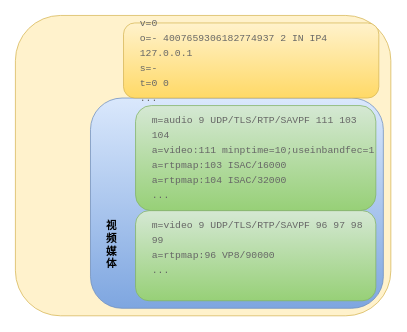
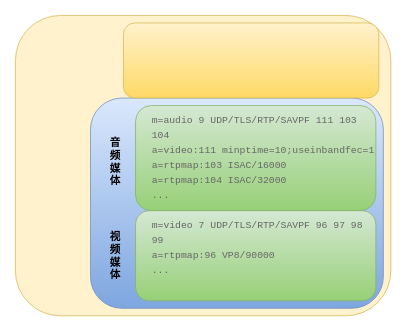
node "v=0 o=- 4007659306182774937 2 IN IP4 127.0.0.1 s=- t=0 0 ...": removed
node "音频媒体": added
node "视频媒体": moved (111, 244) -> (115, 255)
node "m=video 9 UDP/TLS/RTP/SAVPF 96 97 98 99 a=rtpmap:96 VP8/90000 ...": label "m=video 9 UDP/TLS/RTP/SAVPF 96 97 98 99 a=rtpmap:96 VP8/90000 ..." -> "m=video 7 UDP/TLS/RTP/SAVPF 96 97 98 99 a=rtpmap:96 VP8/90000 ..."
